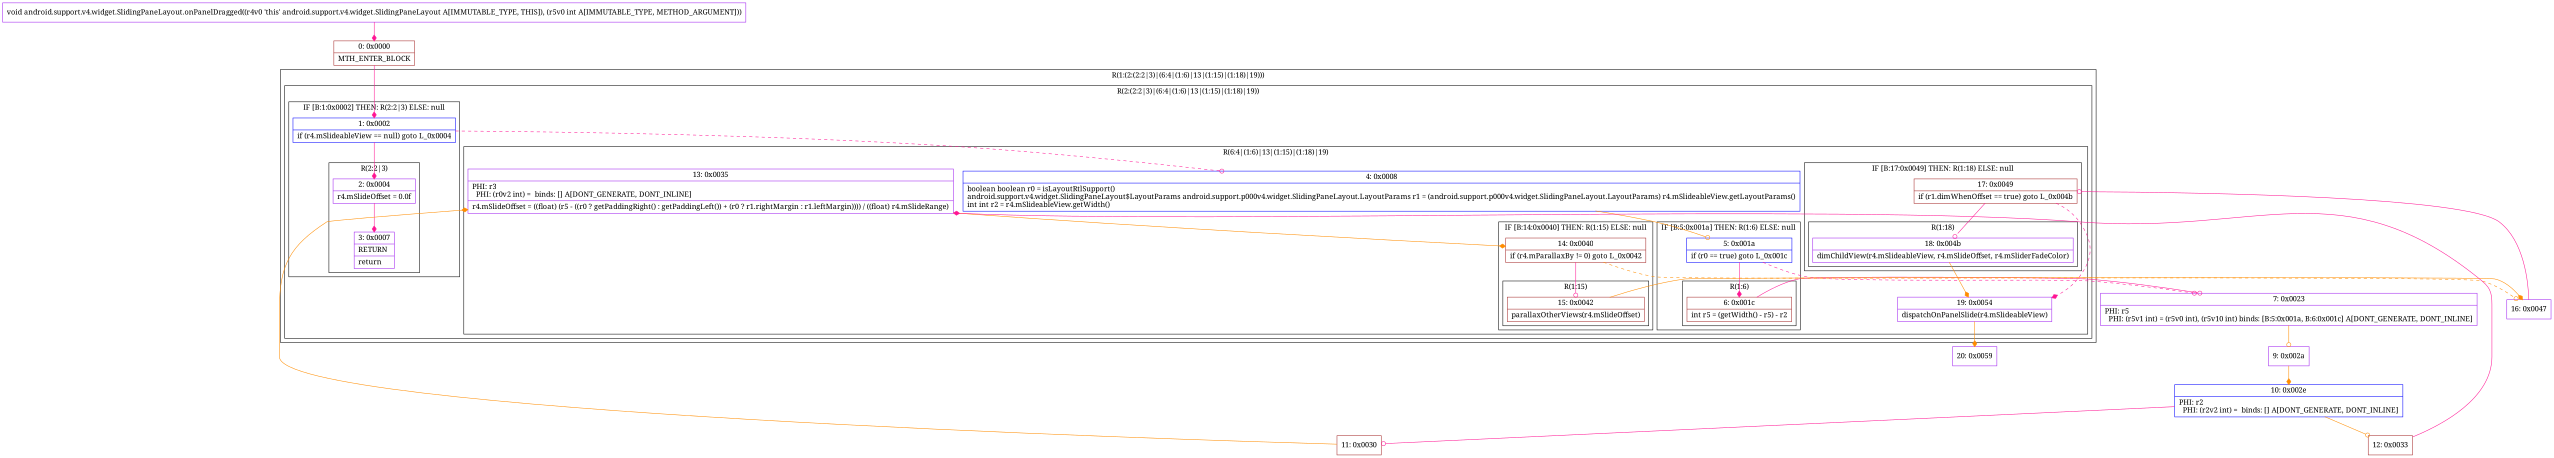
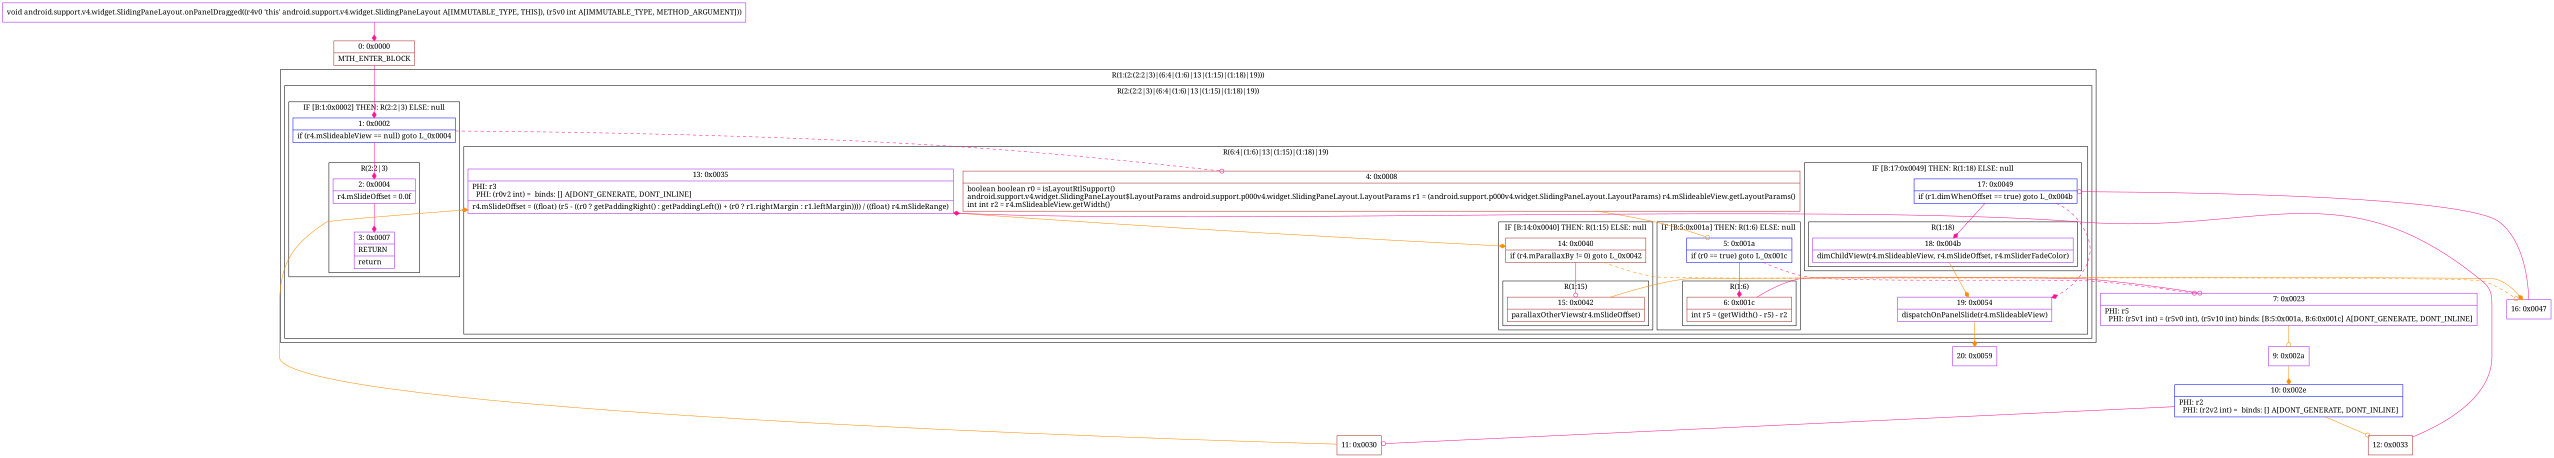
node "4: 0x0008": color blue -> brown
node "17: 0x0049": color brown -> blue
edge "17: 0x0049" -> "18: 0x004b": arrowhead odot -> diamond
